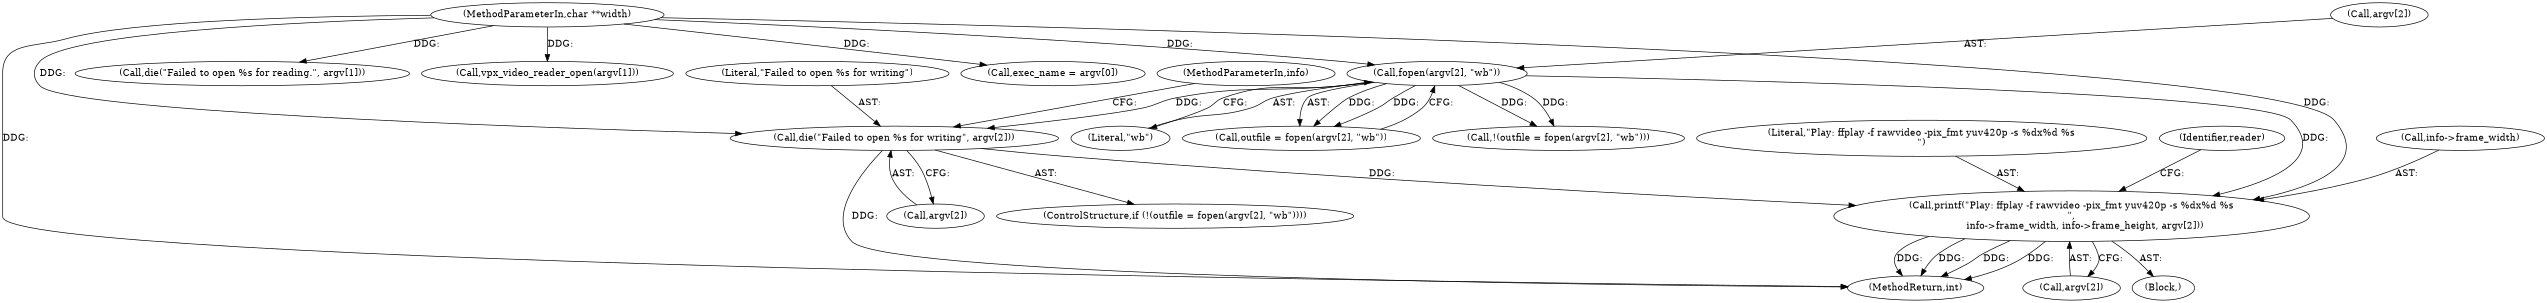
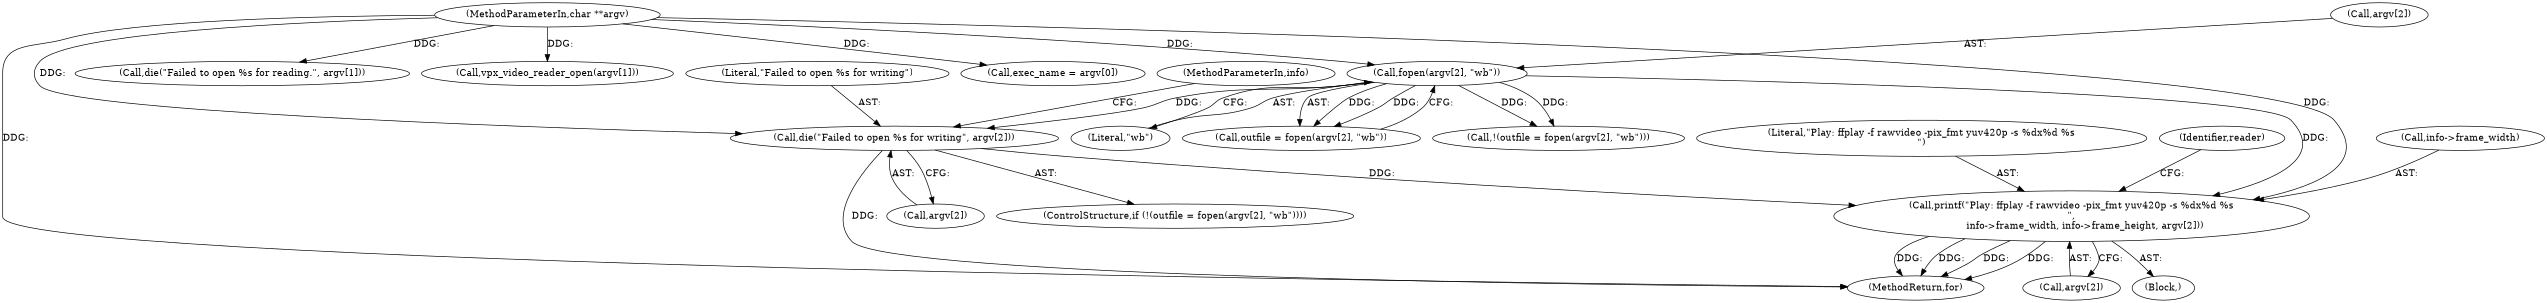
node "(MethodParameterIn,char **width)": label "(MethodParameterIn,char **width)" -> "(MethodParameterIn,char **argv)"
node "(MethodReturn,int)": label "(MethodReturn,int)" -> "(MethodReturn,for)"
